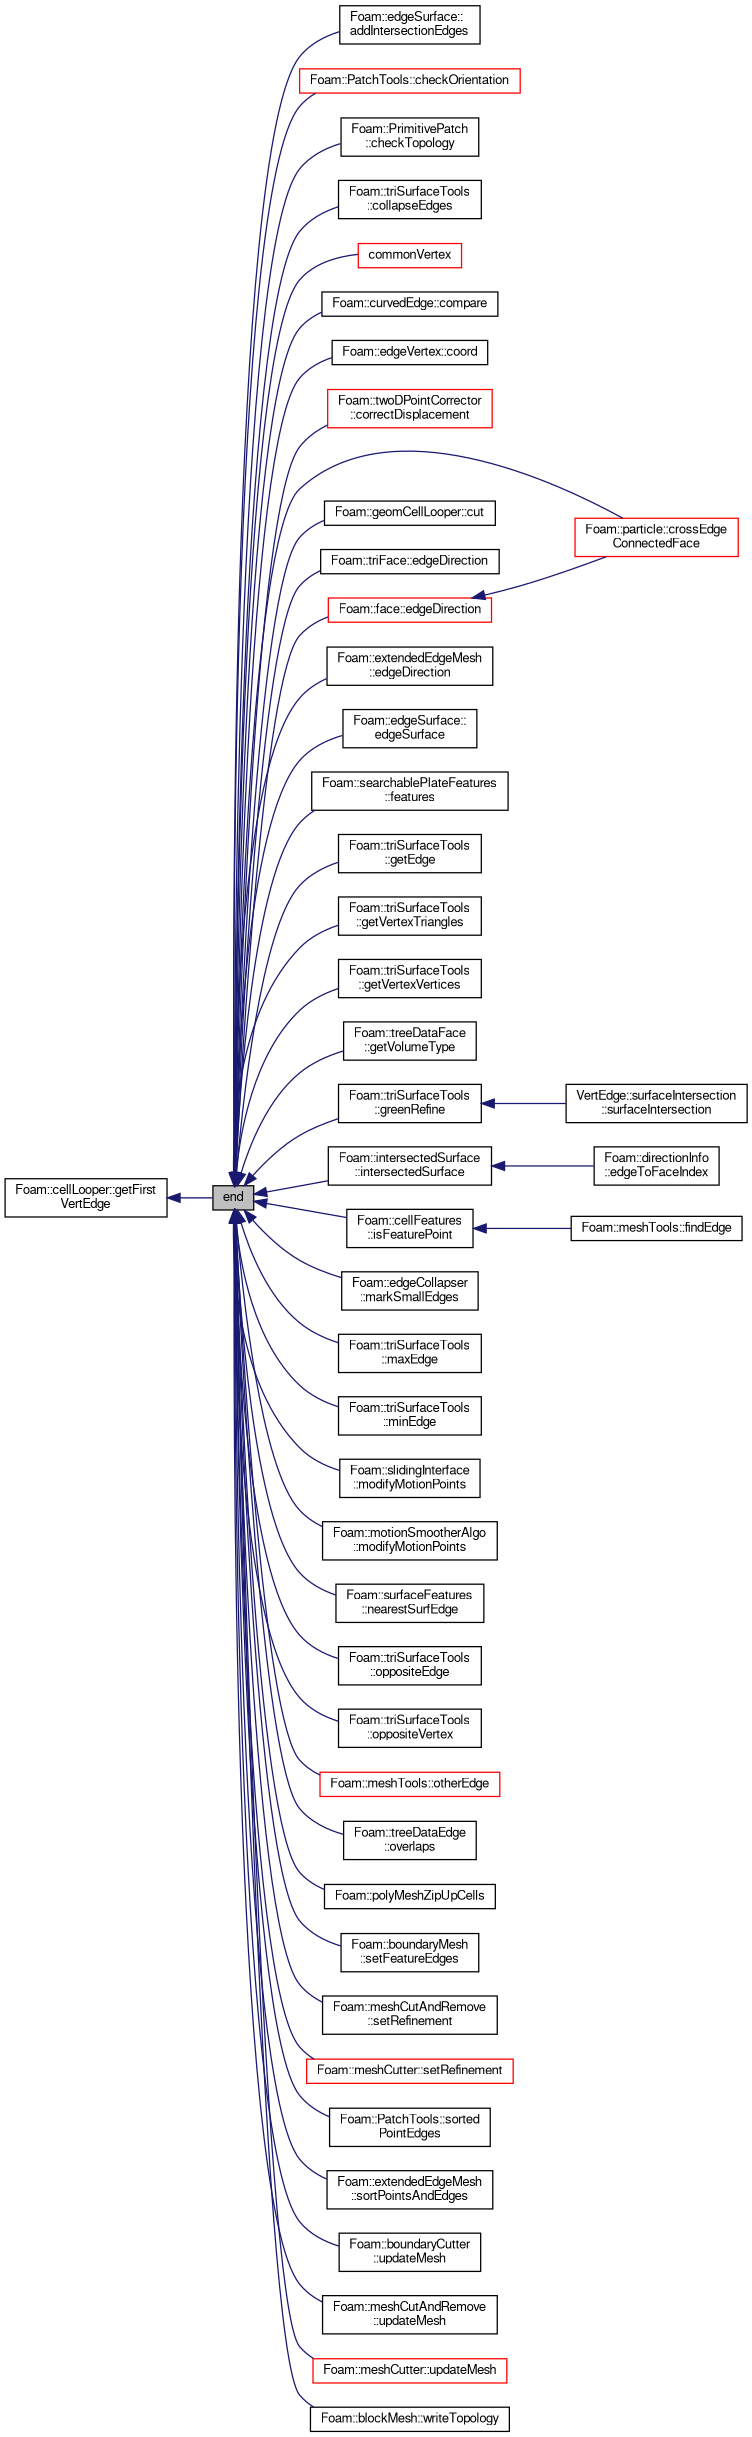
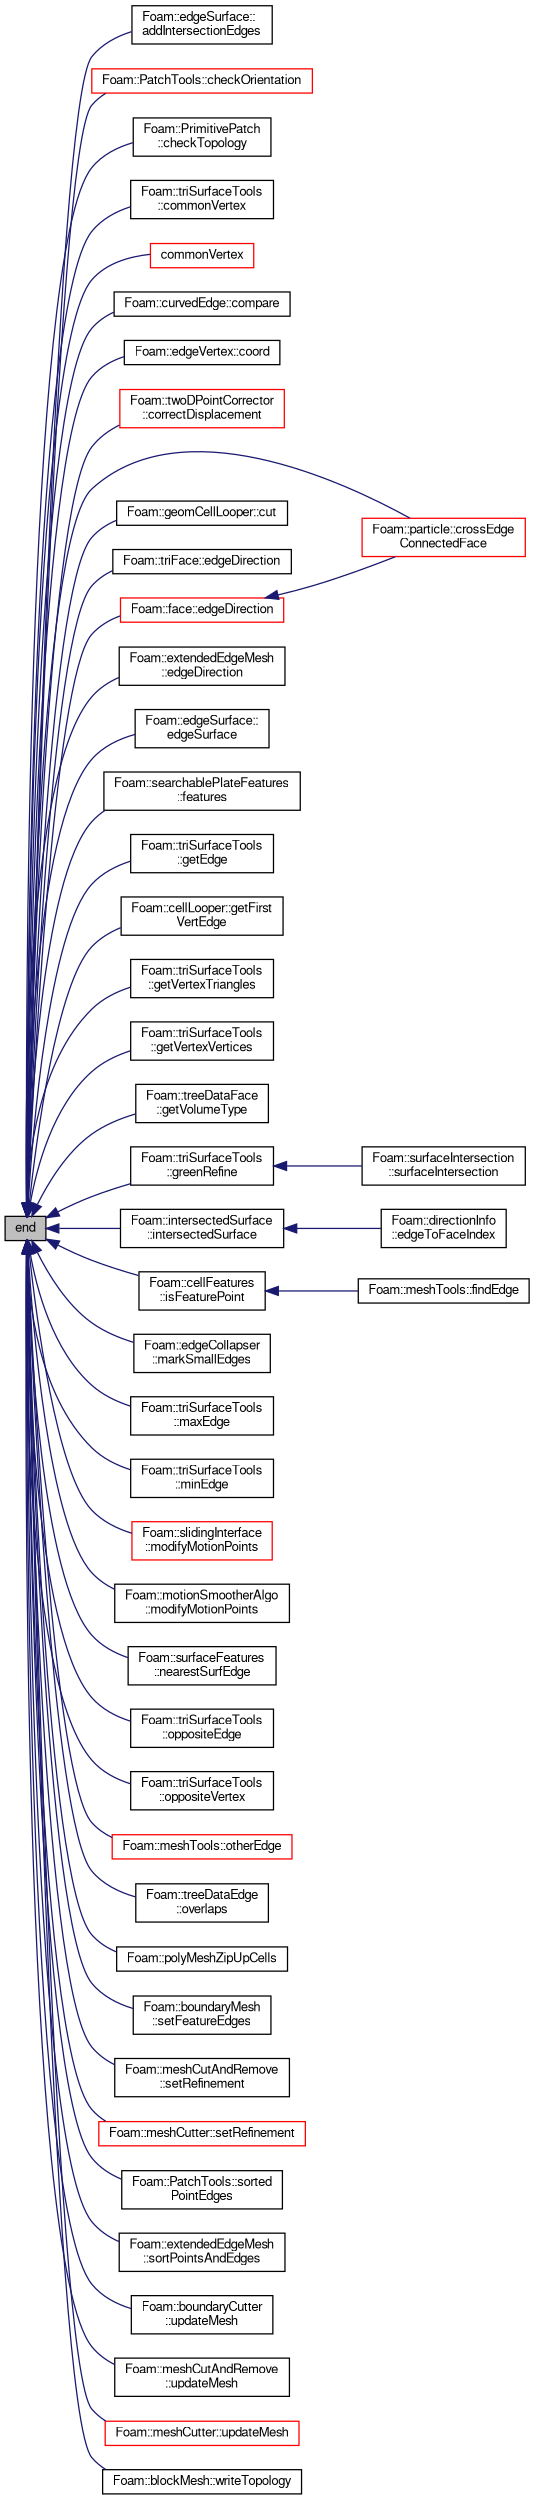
node "Foam::triSurfaceTools ::collapseEdges": label "Foam::triSurfaceTools ::collapseEdges" -> "Foam::triSurfaceTools ::commonVertex"
node "VertEdge::surfaceIntersection ::surfaceIntersection": label "VertEdge::surfaceIntersection ::surfaceIntersection" -> "Foam::surfaceIntersection ::surfaceIntersection"
edge "end" -> "Foam::cellLooper::getFirst VertEdge": reversed
node "Foam::slidingInterface ::modifyMotionPoints": color black -> red
